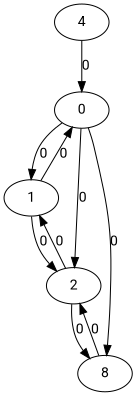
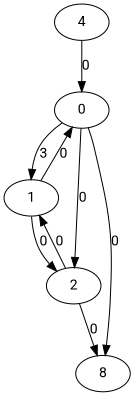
edge "0" -> "1": label "0" -> "3"
edge "8" -> "2": removed, label "0"
